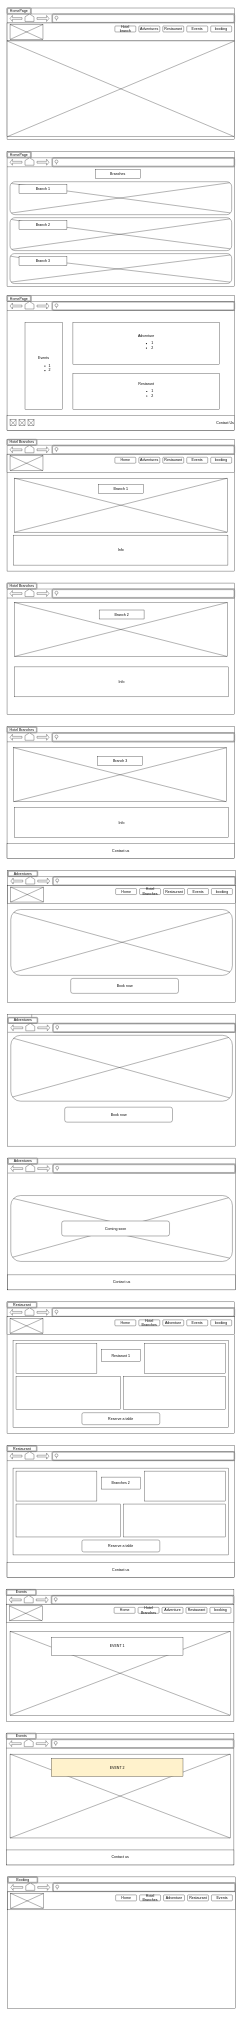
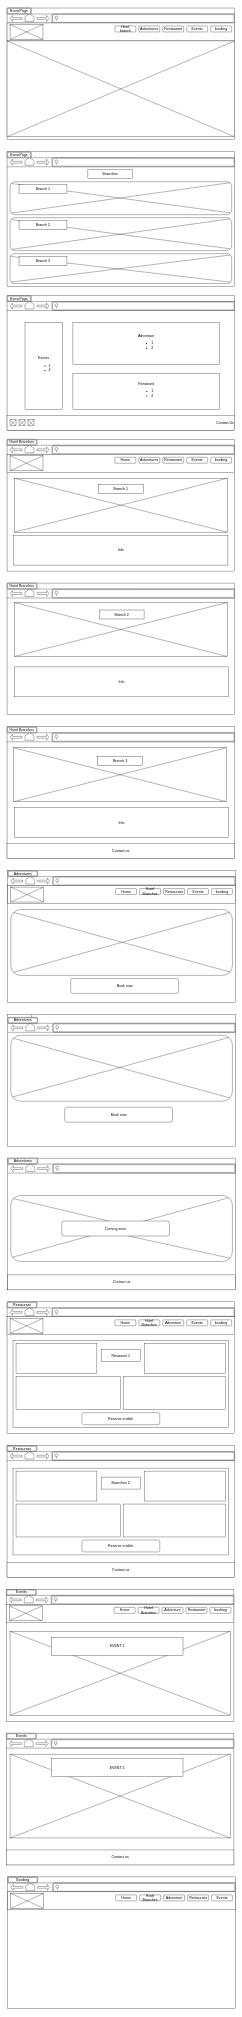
node "Branches": moved (118, 173) -> (111, 173)
node "EVENT 2": fillcolor #fff2cc -> #ffffff
